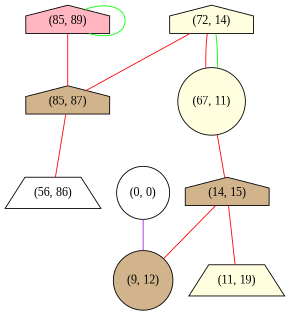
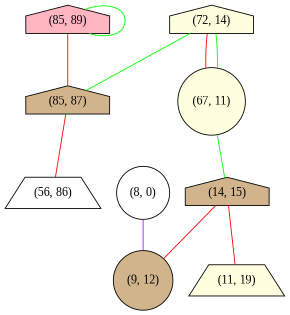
edge "(72, 14)" -- "(85, 87)": color red -> green
edge "(67, 11)" -- "(14, 15)": color red -> green
node "(0, 0)": label "(0, 0)" -> "(8, 0)"
